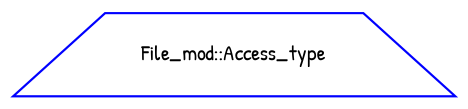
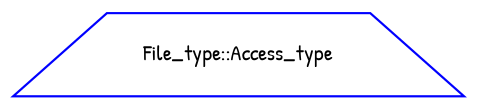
node "File_mod::Access_type": label "File_mod::Access_type" -> "File_type::Access_type"
